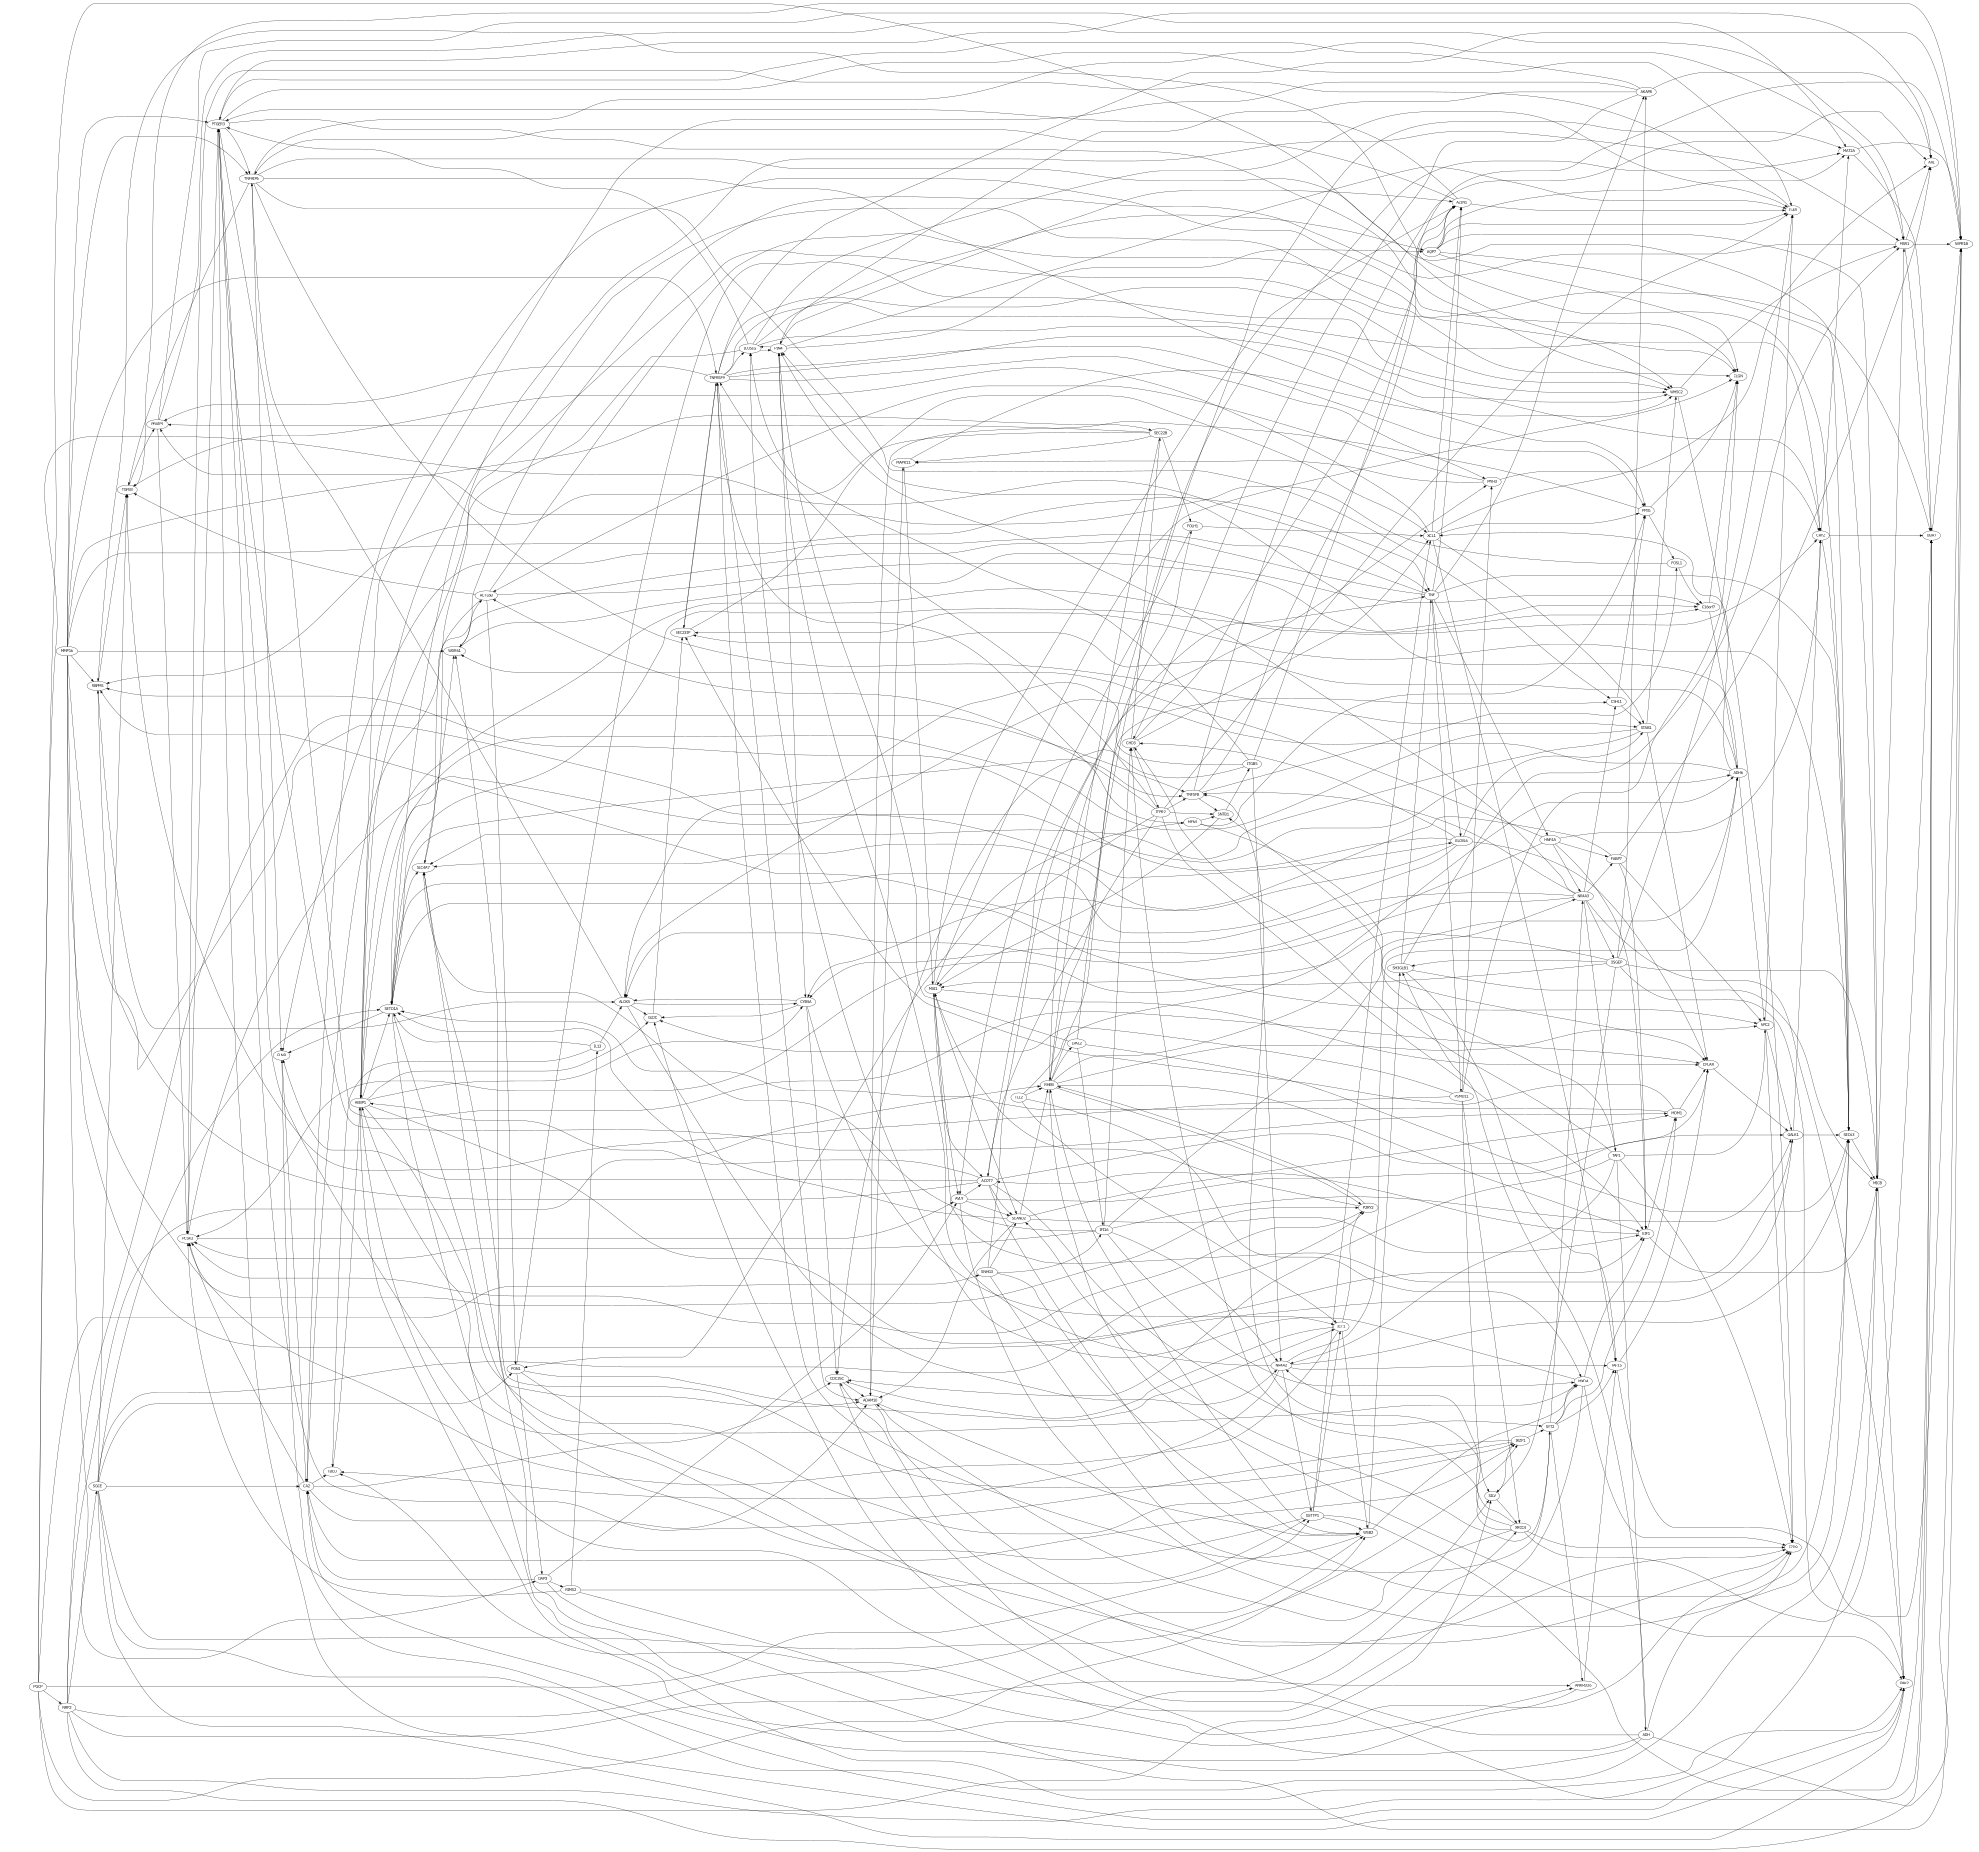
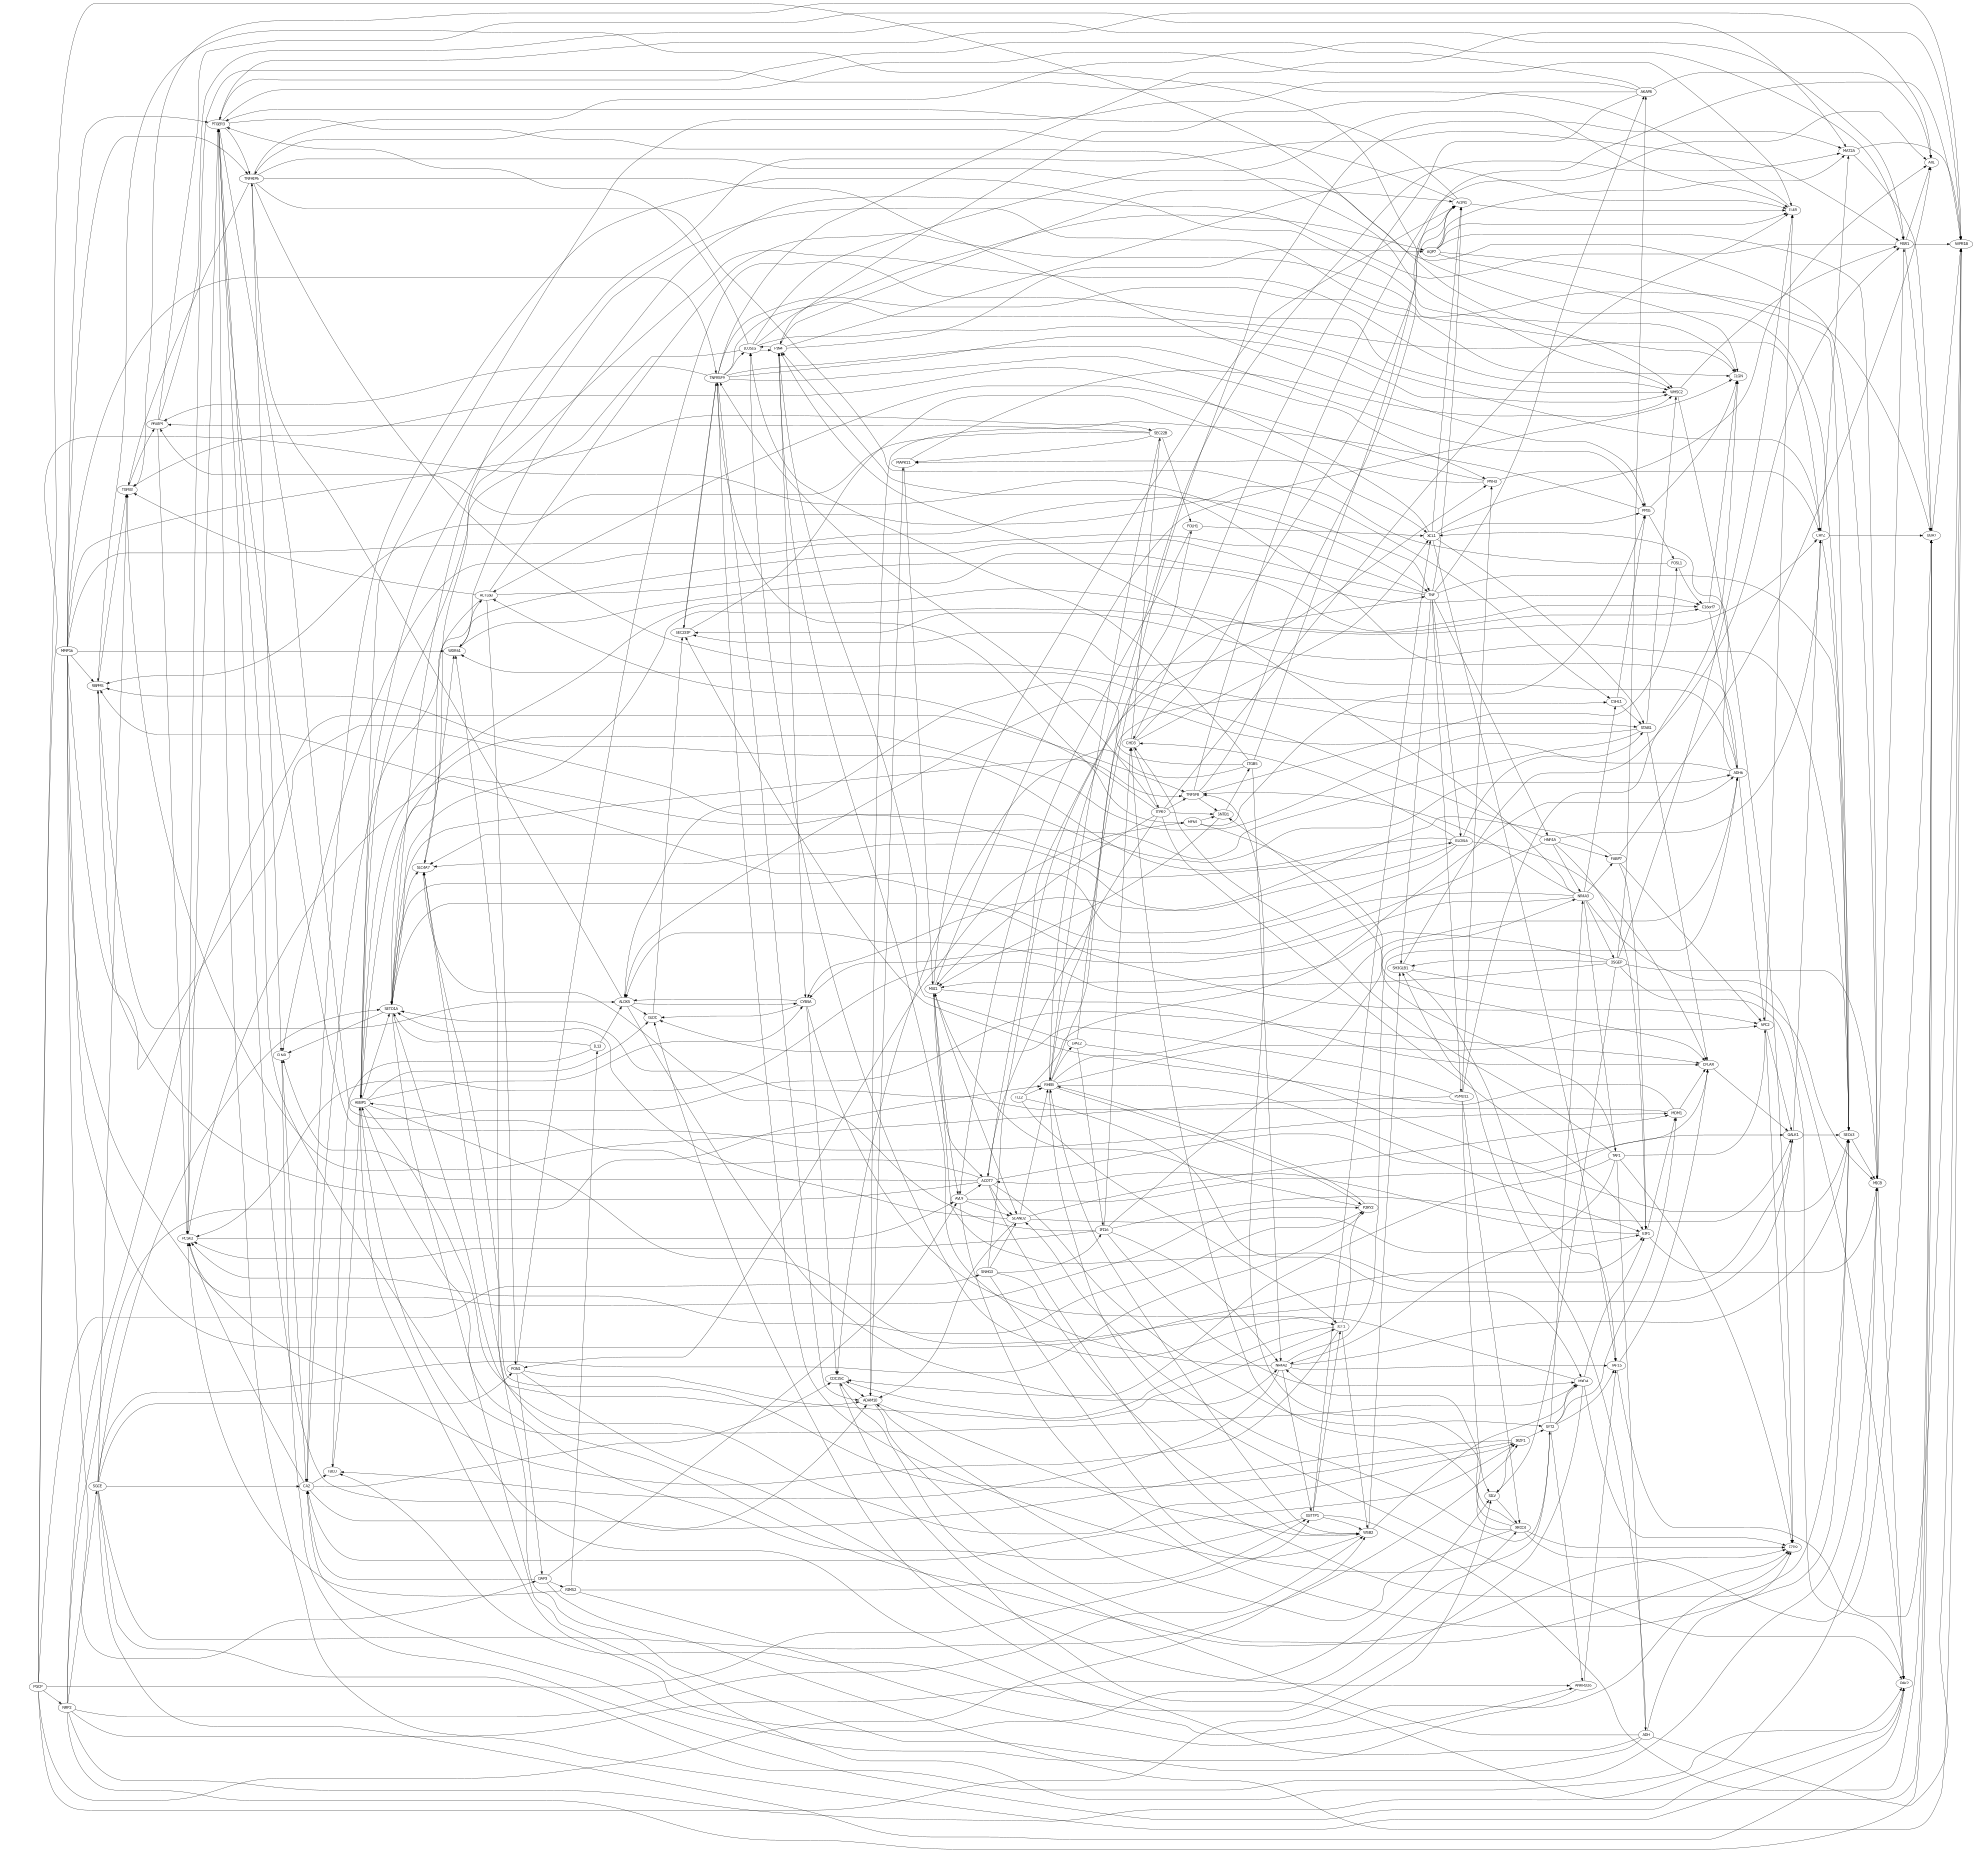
edge "SH3GLB1" -> "TNF": reversed
